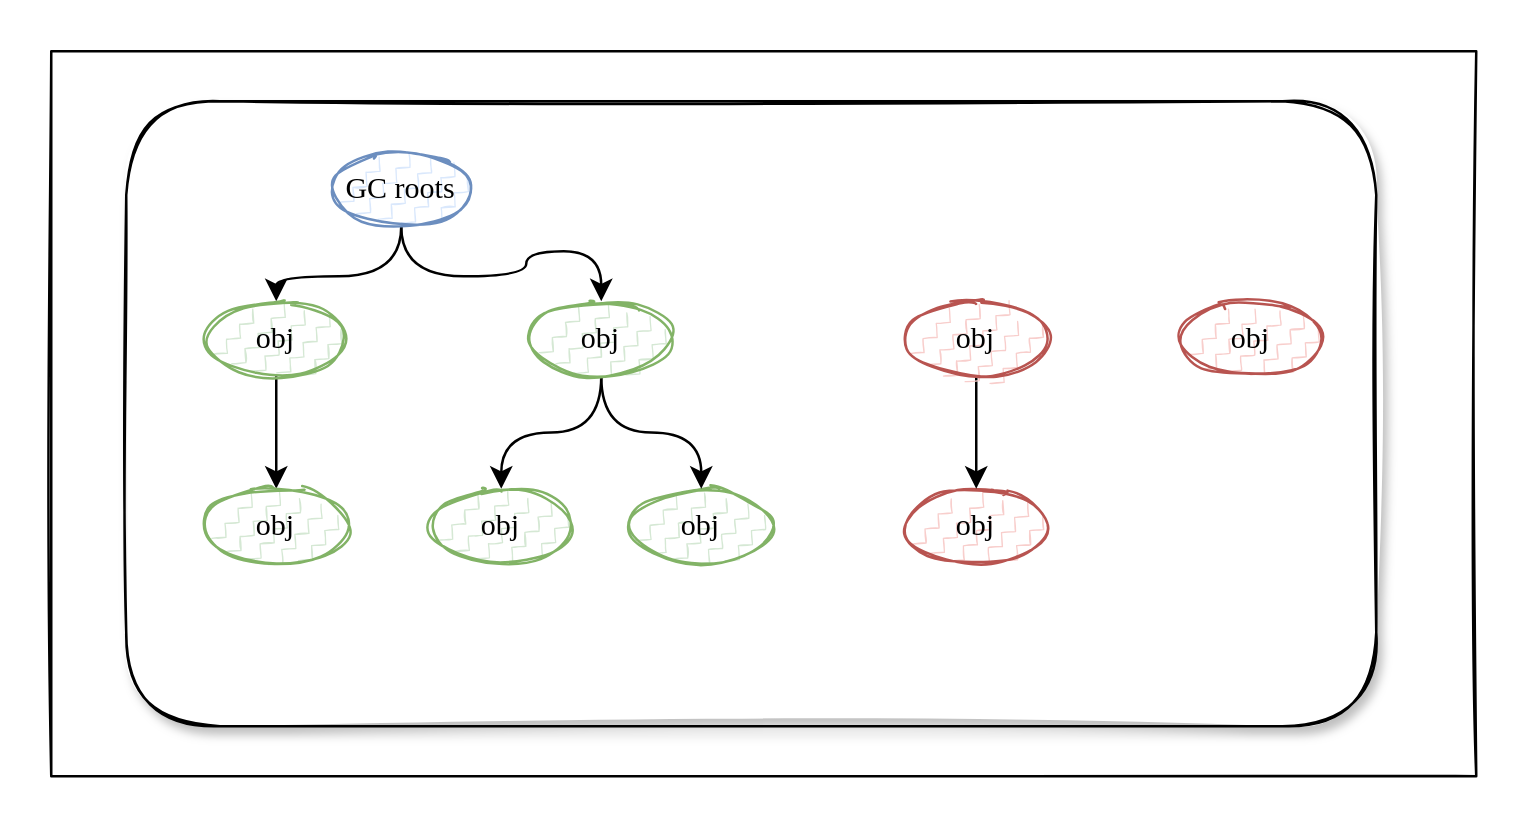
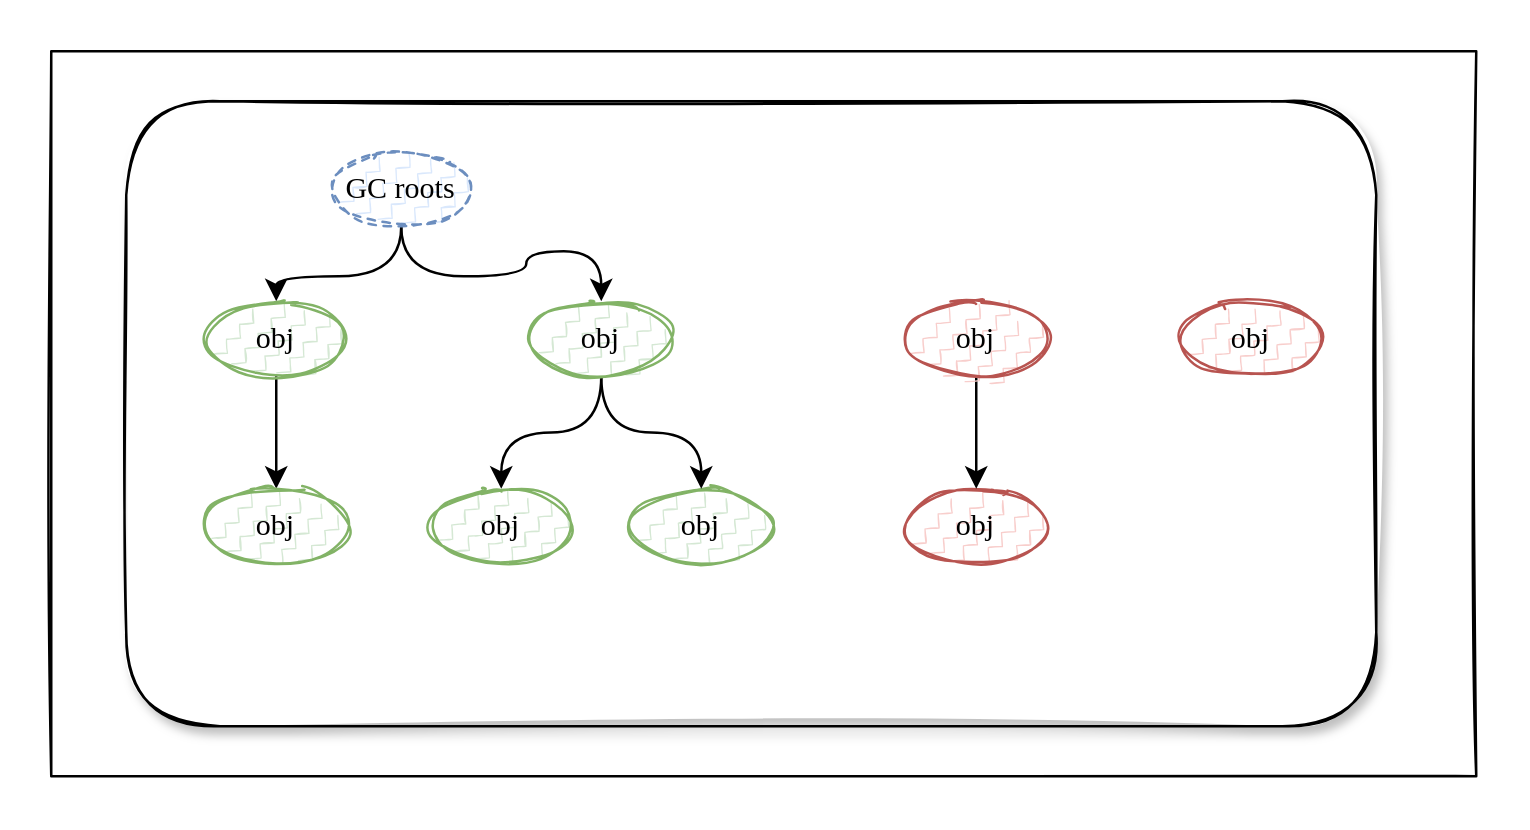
node "GC roots": style solid -> dashed
